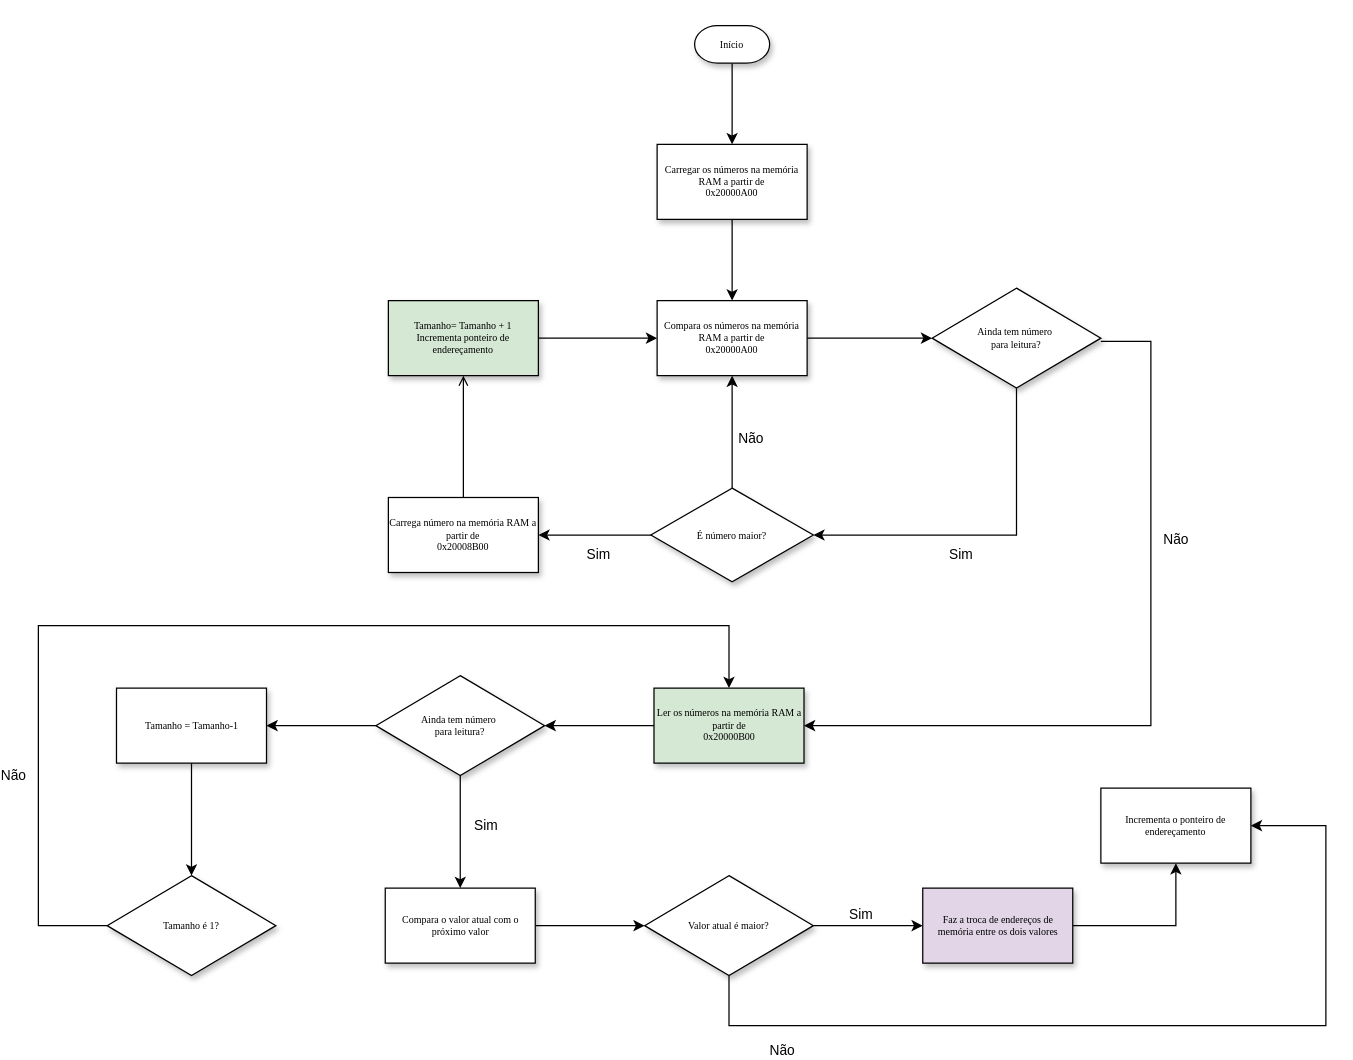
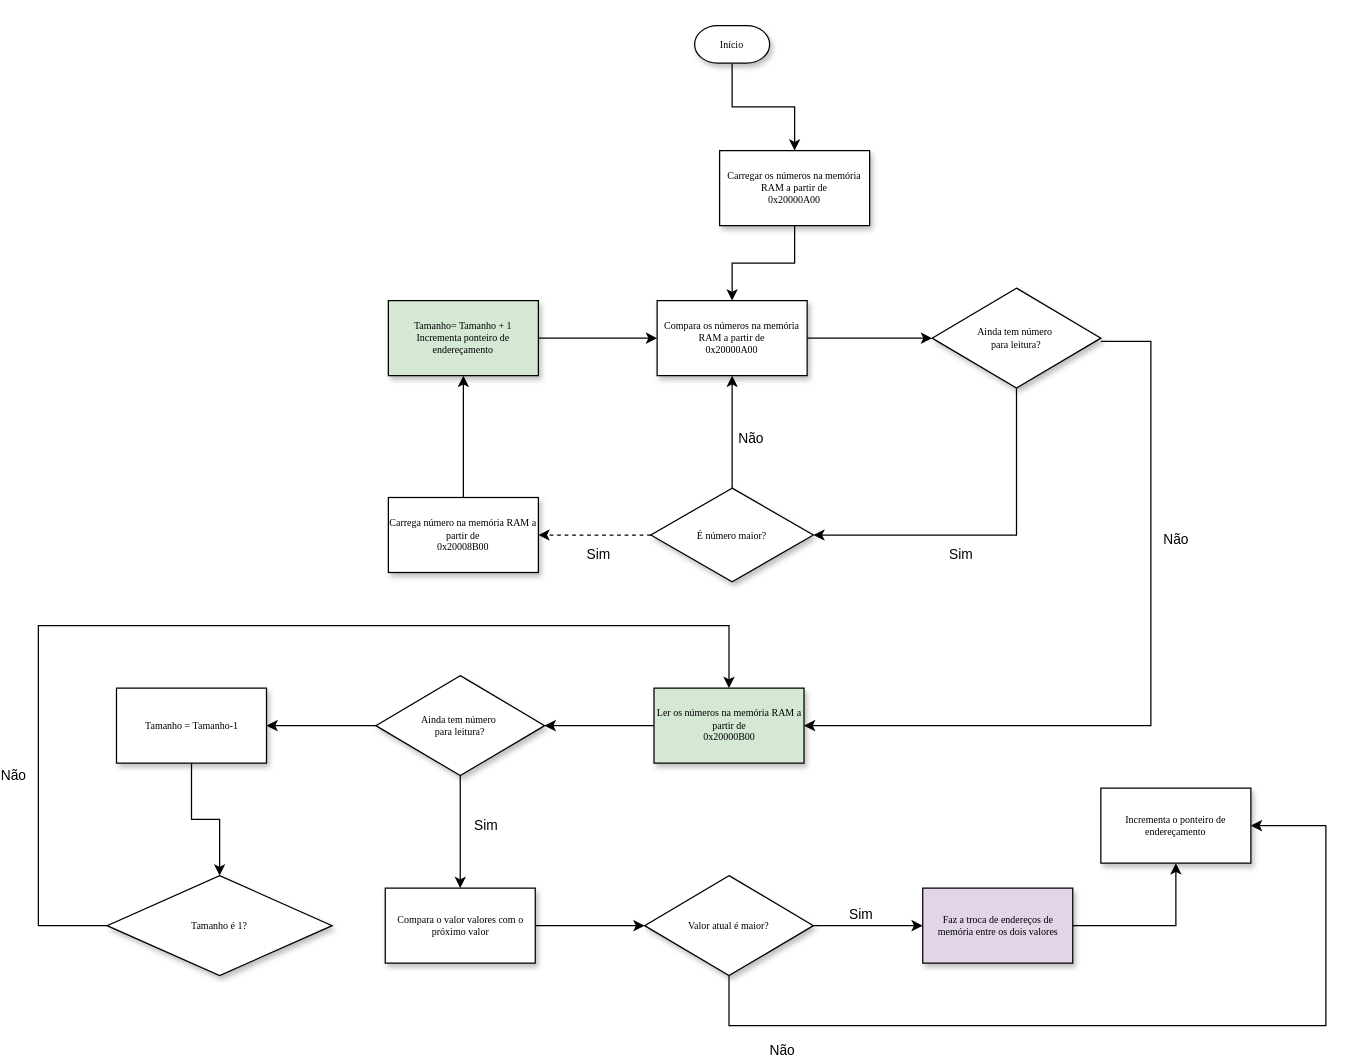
node "Carregar os números na memória RAM a partir de 0x20000A00": moved (732, 182) -> (794, 188)
edge "Carrega número na memória RAM a partir de 0x20008B00" -> "Tamanho= Tamanho + 1 Incrementa ponteiro de endereçamento": arrowhead open -> classic
edge "É número maior?" -> "Carrega número na memória RAM a partir de 0x20008B00": style solid -> dashed
node "Tamanho é 1?": size 169x100 -> 225x100
node "Compara o valor atual com o próximo valor": label "Compara o valor atual com o próximo valor" -> "Compara o valor valores com o próximo valor"
